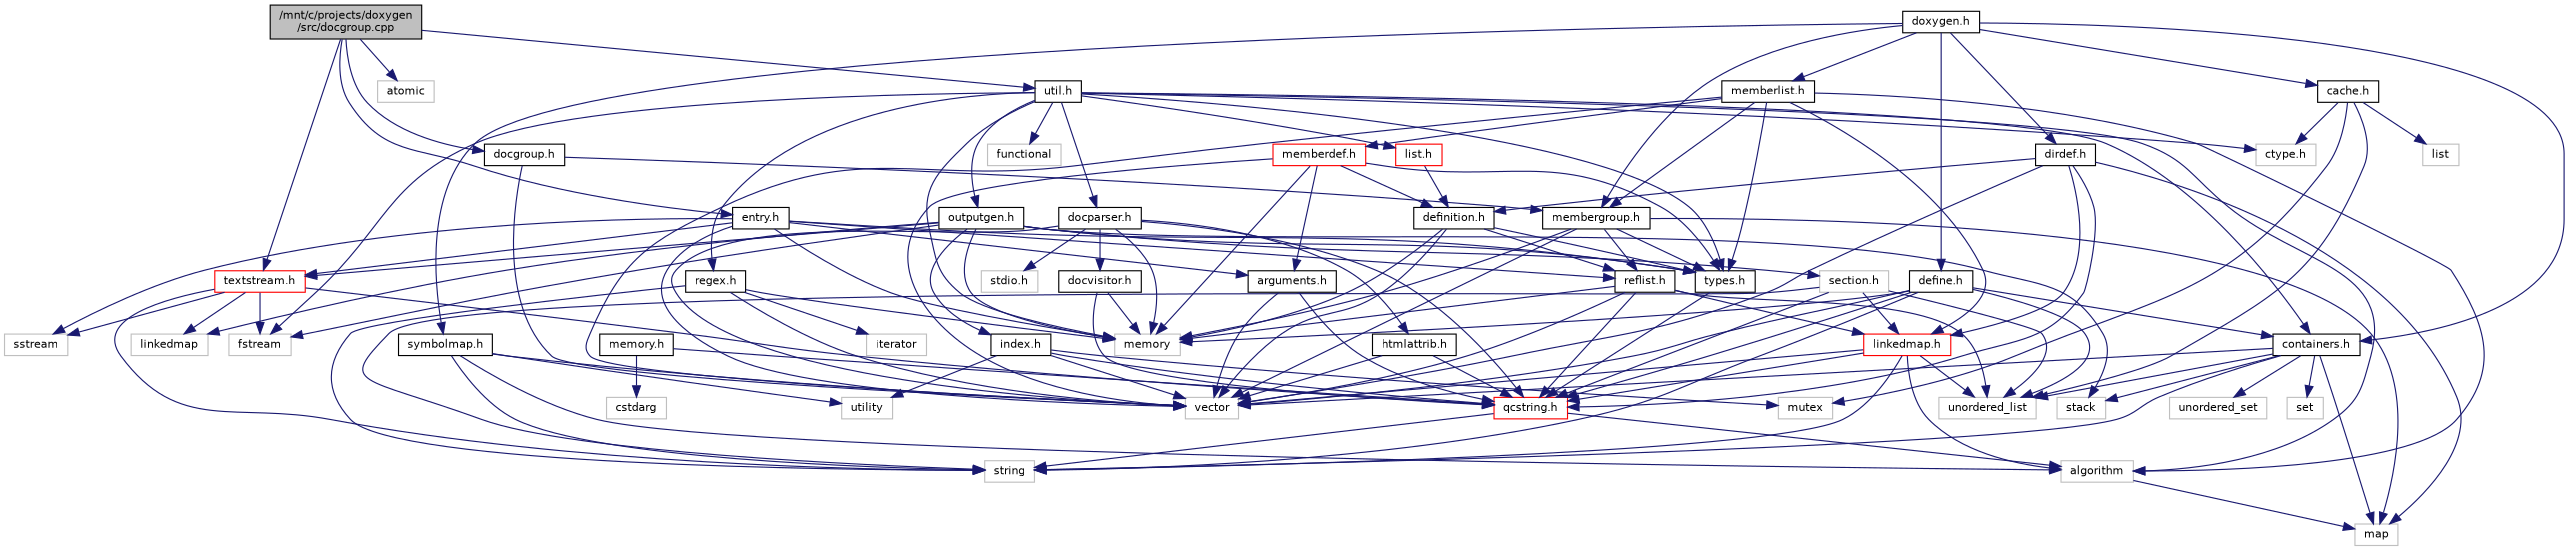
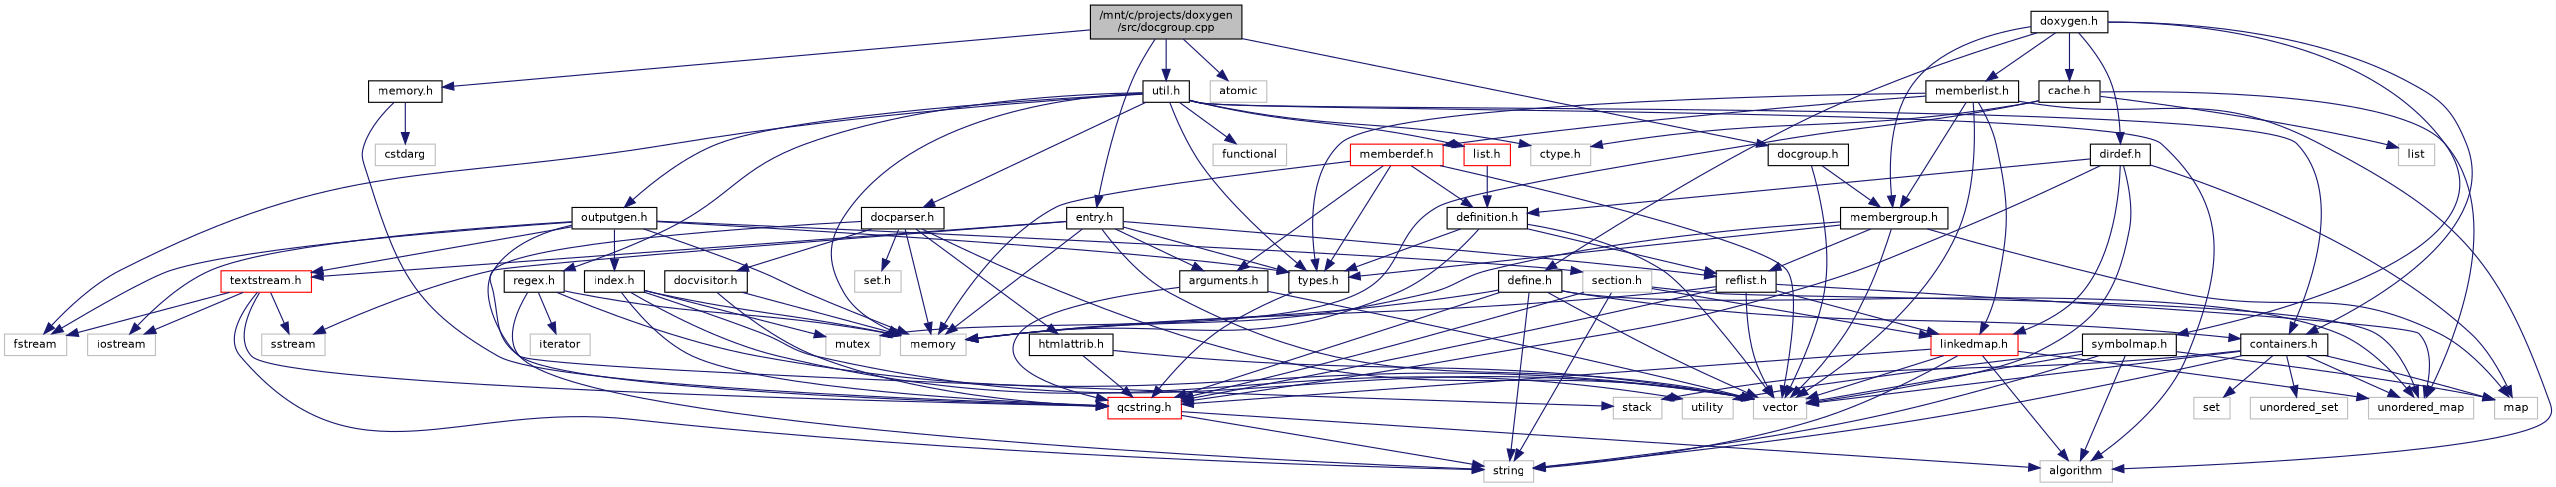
edge "/mnt/c/projects/doxygen /src/docgroup.cpp" -> "textstream.h": now "/mnt/c/projects/doxygen /src/docgroup.cpp" -> "memory.h"
node "stdio.h": label "stdio.h" -> "set.h"
edge "index.h" -> "memory": added
node "linkedmap": label "linkedmap" -> "iostream"
node "unordered_list": label "unordered_list" -> "unordered_map"
edge "algorithm" -> "map": now "symbolmap.h" -> "map"
